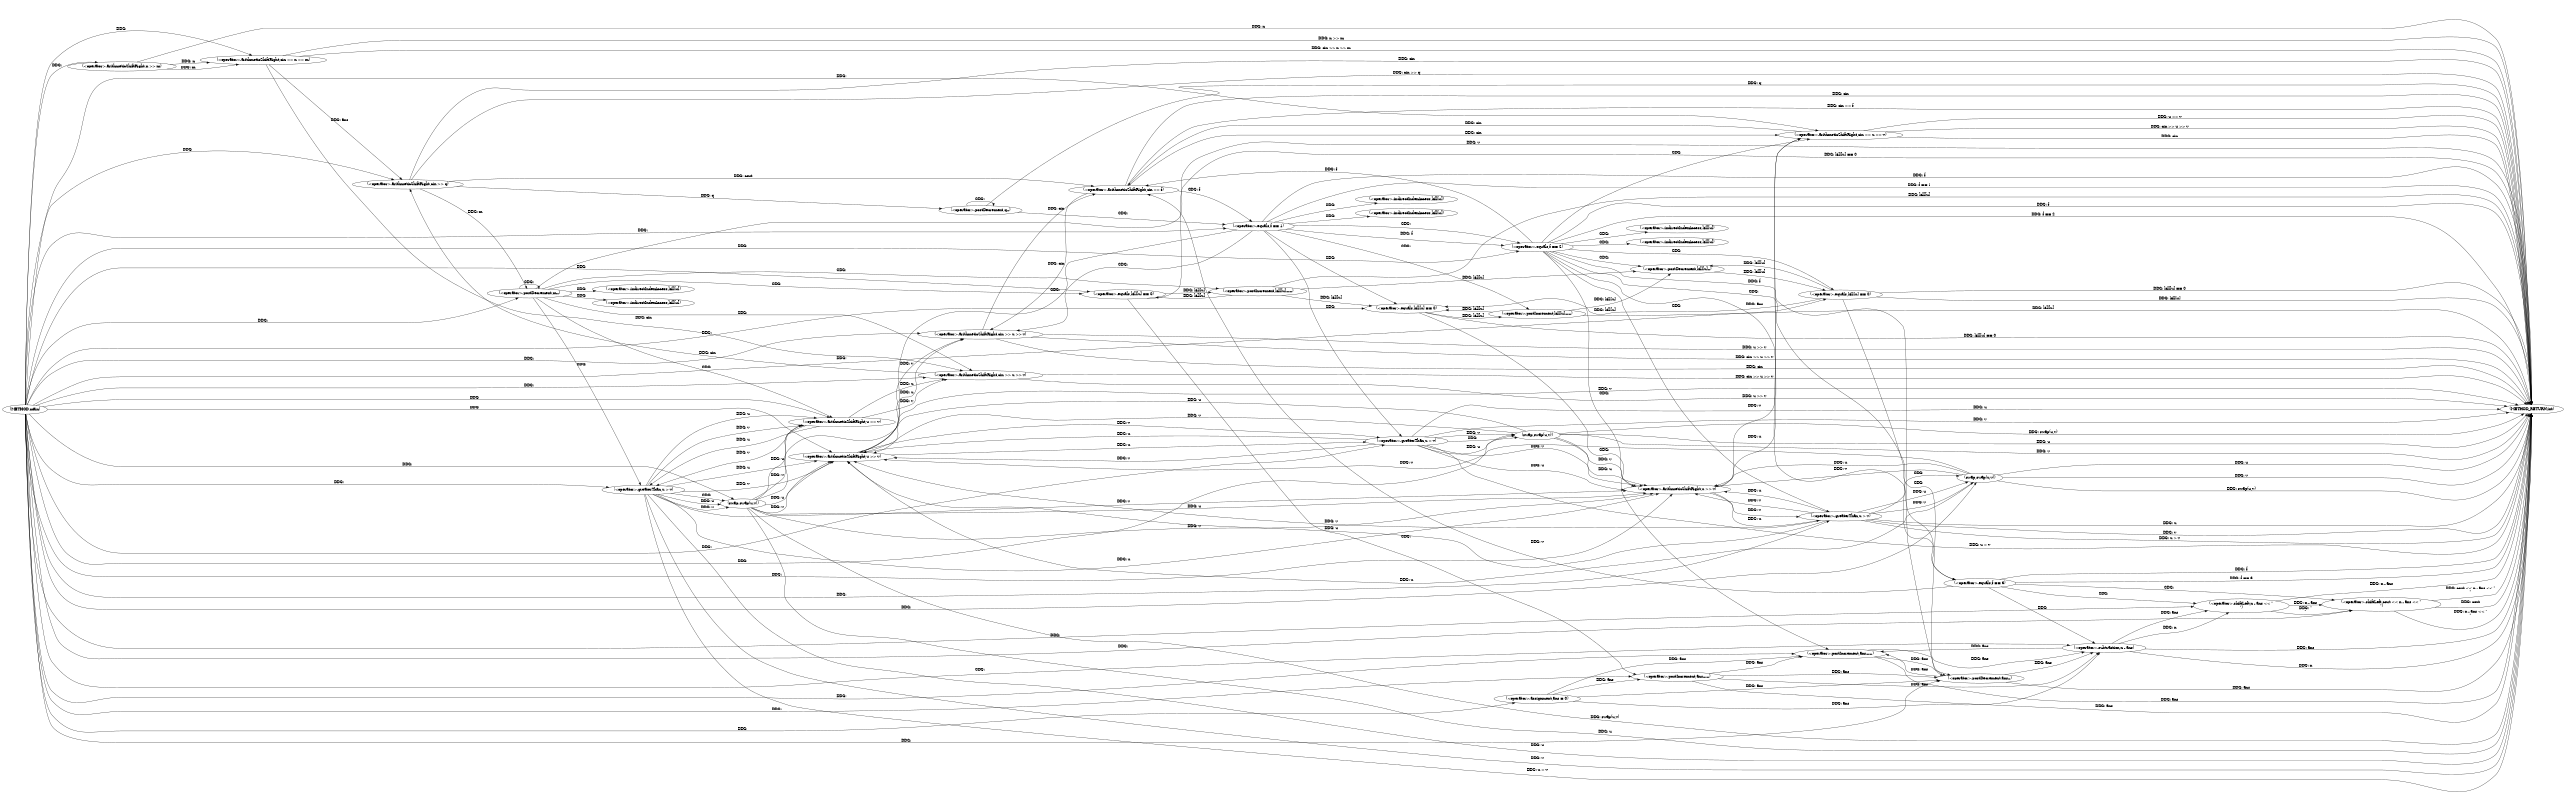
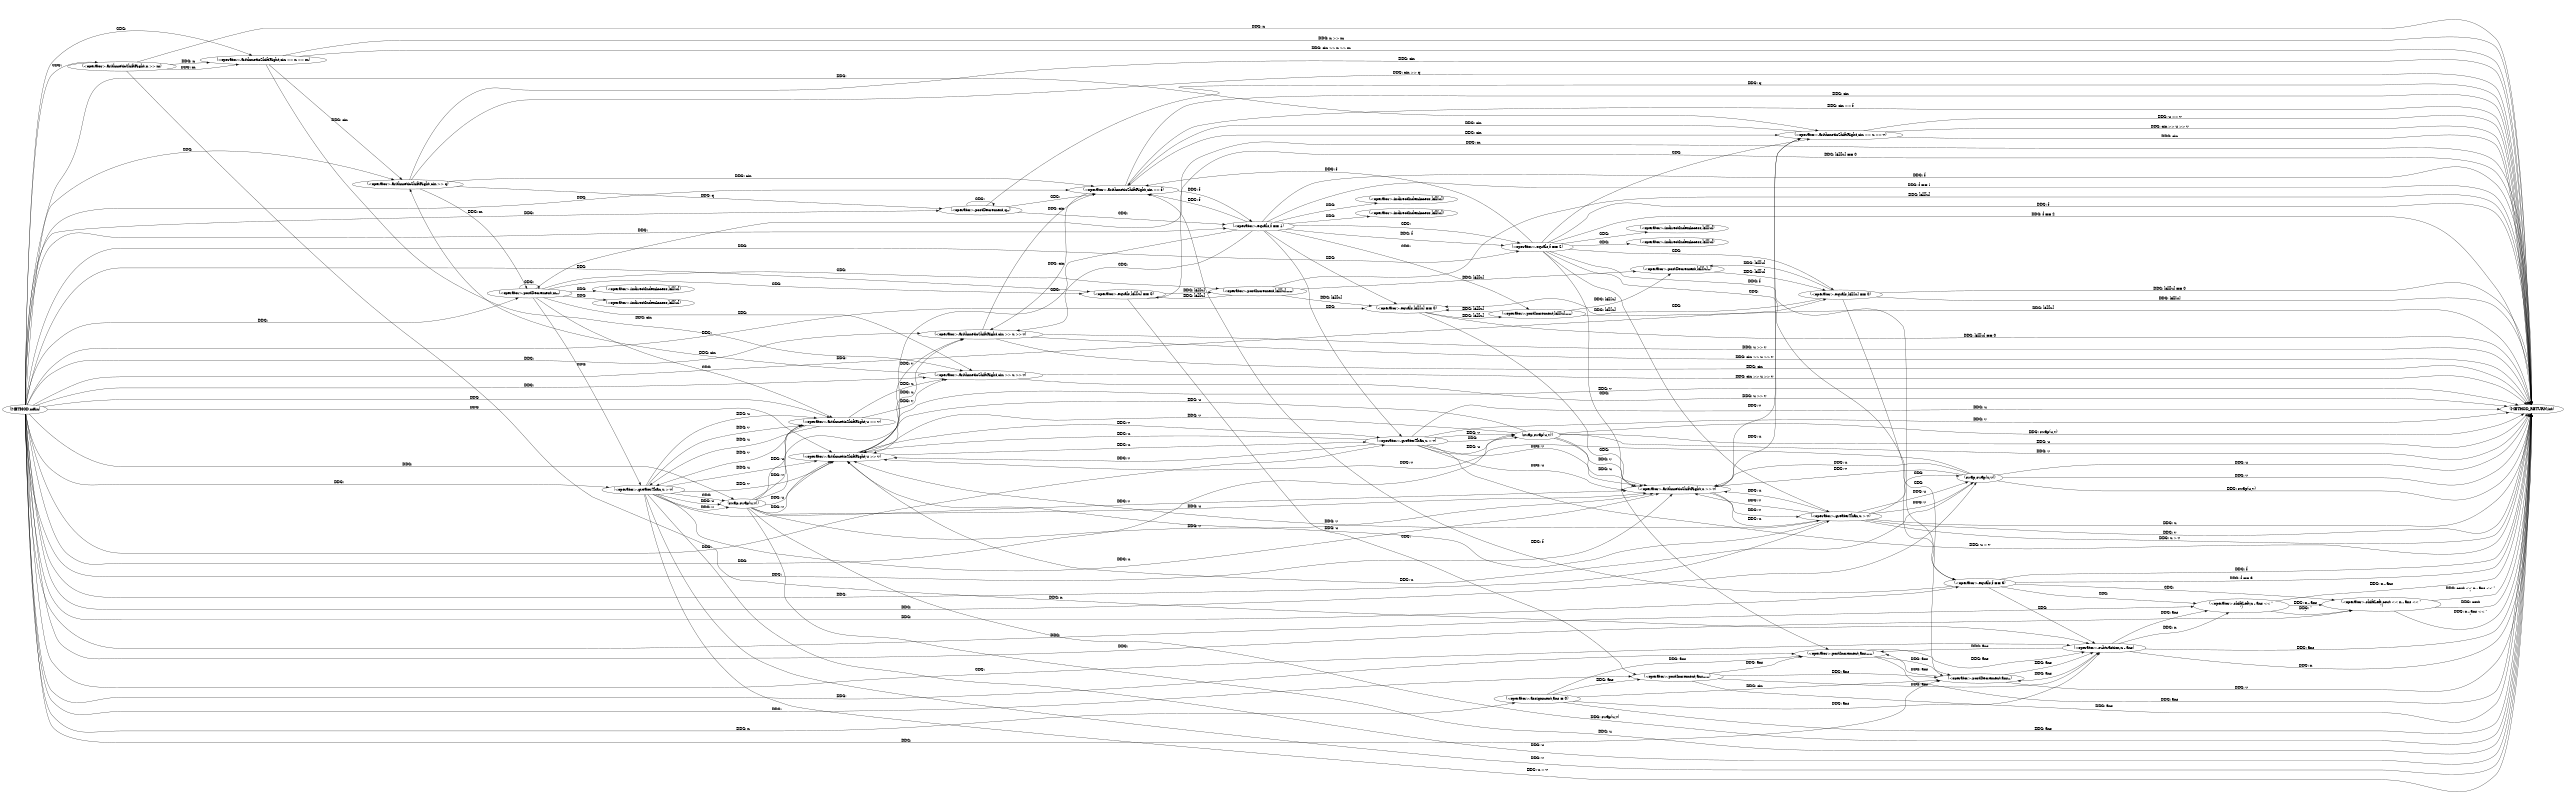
edge "(METHOD,main)" -> "(<operator>.arithmeticShiftRight,cin >> n >> m)": label "DDG: " -> "CDG: "
edge "(METHOD,main)" -> "(<operator>.arithmeticShiftRight,n >> m)": label "DDG: " -> "CDG: "
edge "(<operator>.arithmeticShiftRight,cin >> n >> m)" -> "(<operator>.arithmeticShiftRight,cin >> q)": label "DDG: ans" -> "DDG: cin"
edge "(<operator>.postDecrement,m--)" -> "(METHOD_RETURN,int)": label "DDG: v" -> "DDG: m"
edge "(METHOD,main)" -> "(<operator>.arithmeticShiftRight,cin >> q)": label "DDG: " -> "CDG: "
edge "(<operator>.arithmeticShiftRight,cin >> q)" -> "(<operator>.arithmeticShiftRight,cin >> f)": label "DDG: cout" -> "DDG: cin"
edge "(<operator>.arithmeticShiftRight,cin >> f)" -> "(<operator>.equals,f == 1)": label "CDG: f" -> "DDG: f"
edge "(<operator>.postDecrement,q--)" -> "(<operator>.arithmeticShiftRight,cin >> f)": added, label "CDG:"
edge "(<operator>.equals,f == 1)" -> "(<operator>.arithmeticShiftRight,cin >> f)": added, label "DDG: f"
edge "(METHOD,main)" -> "(<operator>.arithmeticShiftRight,cin >> f)": added, label "DDG:"
edge "(METHOD,main)" -> "(<operator>.postDecrement,q--)": added, label "DDG:"
edge "(<operator>.equals,f == 2)" -> "(<operator>.postDecrement,kill[u]--)": removed, label "CDG:"
edge "(<operator>.equals,f == 2)" -> "(<operator>.postDecrement,ans--)": now "(<operator>.subtraction,n - ans)" -> "(<operator>.postDecrement,ans--)"
edge "(<operator>.equals,f == 3)" -> "(<operator>.arithmeticShiftRight,cin >> f)": label "DDG: v" -> "DDG: f"
edge "(<operator>.arithmeticShiftRight,n >> m)" -> "(<operator>.subtraction,n - ans)": added, label "DDG: n"
edge "(<operator>.equals,f == 3)" -> "(<operator>.subtraction,n - ans)": label "DDG: " -> "CDG: "
edge "(METHOD,main)" -> "(<operator>.equals,f == 3)": added, label "DDG:"
edge "(<operator>.assignment,ans = 0)" -> "(<operator>.postDecrement,ans--)": label "DDG: ans" -> "DDG: cin"
edge "(<operator>.postDecrement,ans--)" -> "(METHOD_RETURN,int)": label "DDG: ans" -> "DDG: v"
edge "(METHOD,main)" -> "(<operator>.assignment,ans = 0)": label "DDG: " -> "DDG: n"
edge "(<operator>.assignment,ans = 0)" -> "(METHOD_RETURN,int)": added, label "DDG: ans"
